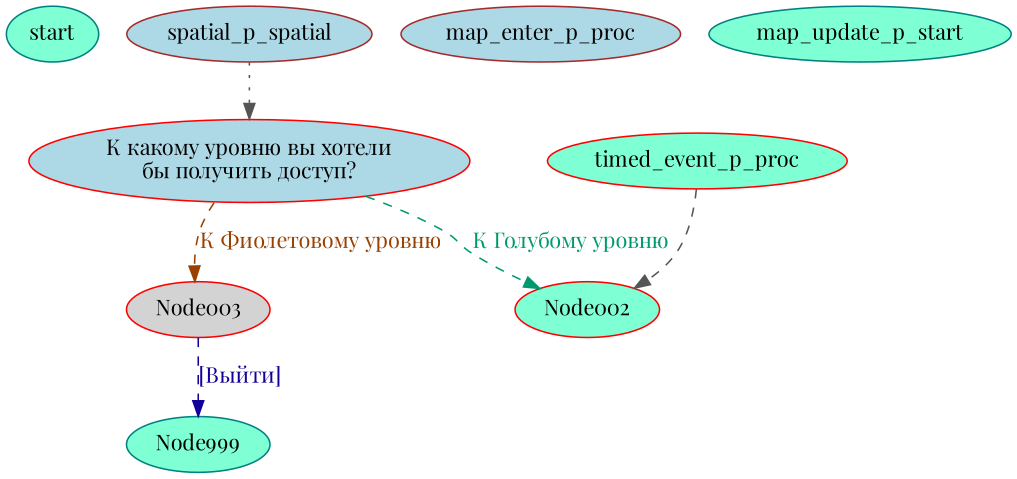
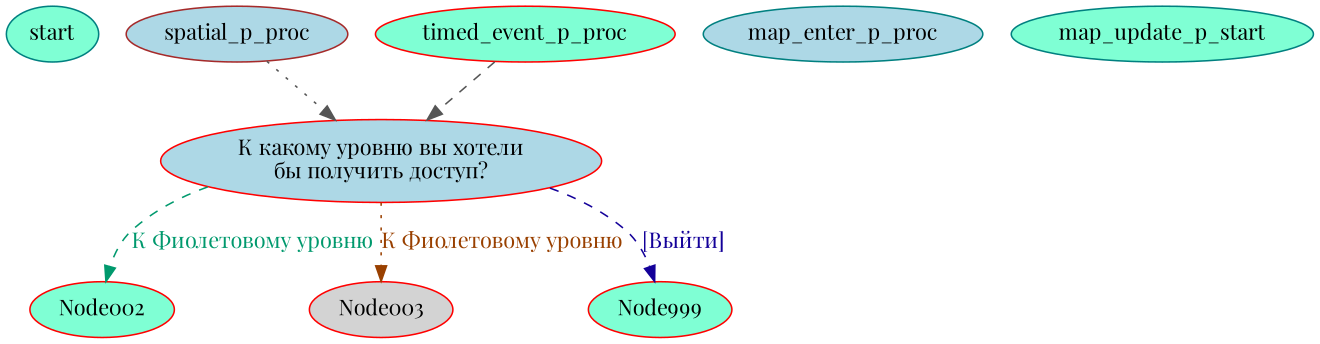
node "spatial_p_spatial": label "spatial_p_spatial" -> "spatial_p_proc"
node "map_enter_p_proc": color brown -> teal
edge "К какому уровню вы хотели бы получить доступ?" -> "Node003": style dashed -> dotted
edge "timed_event_p_proc" -> "Node002": now "timed_event_p_proc" -> "К какому уровню вы хотели бы получить доступ?"
edge "К какому уровню вы хотели бы получить доступ?" -> "Node002": label "К Голубому уровню" -> "К Фиолетовому уровню"
edge "Node003" -> "Node999": now "К какому уровню вы хотели бы получить доступ?" -> "Node999"
node "Node999": color teal -> red
